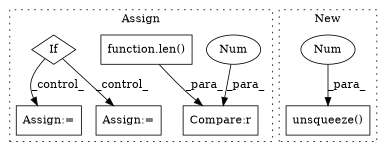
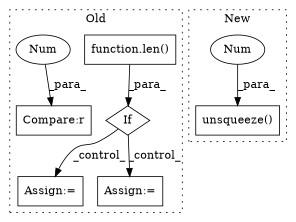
cluster "Assign": label "Assign" -> "Old"
edge "function.len()" -> "Compare:r": now "function.len()" -> "If"
